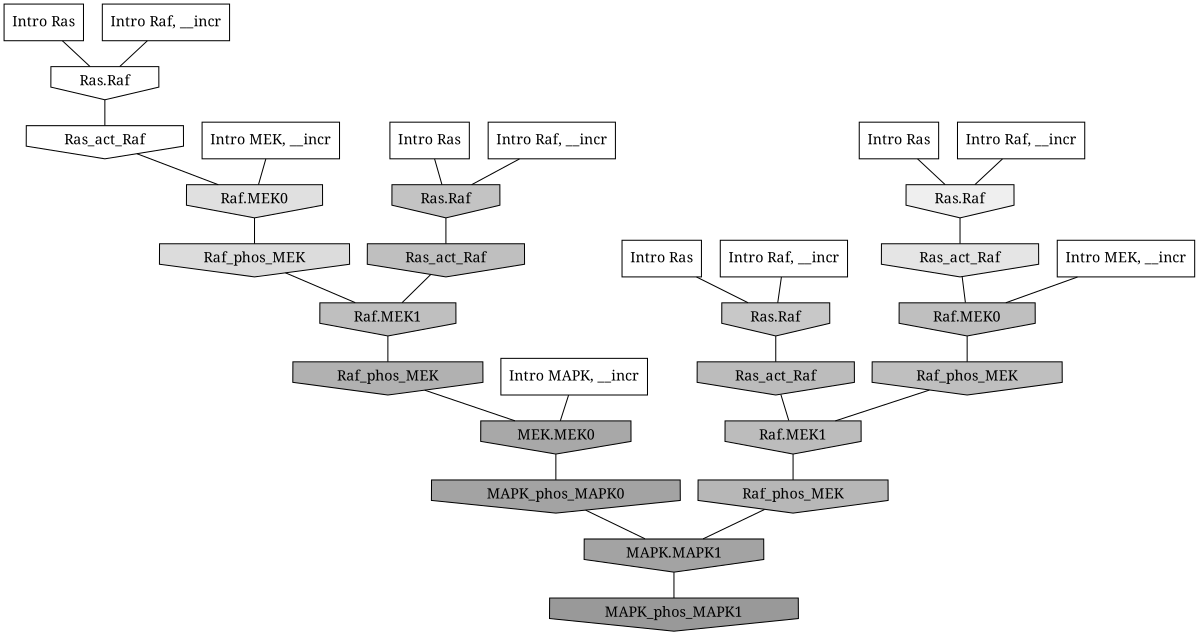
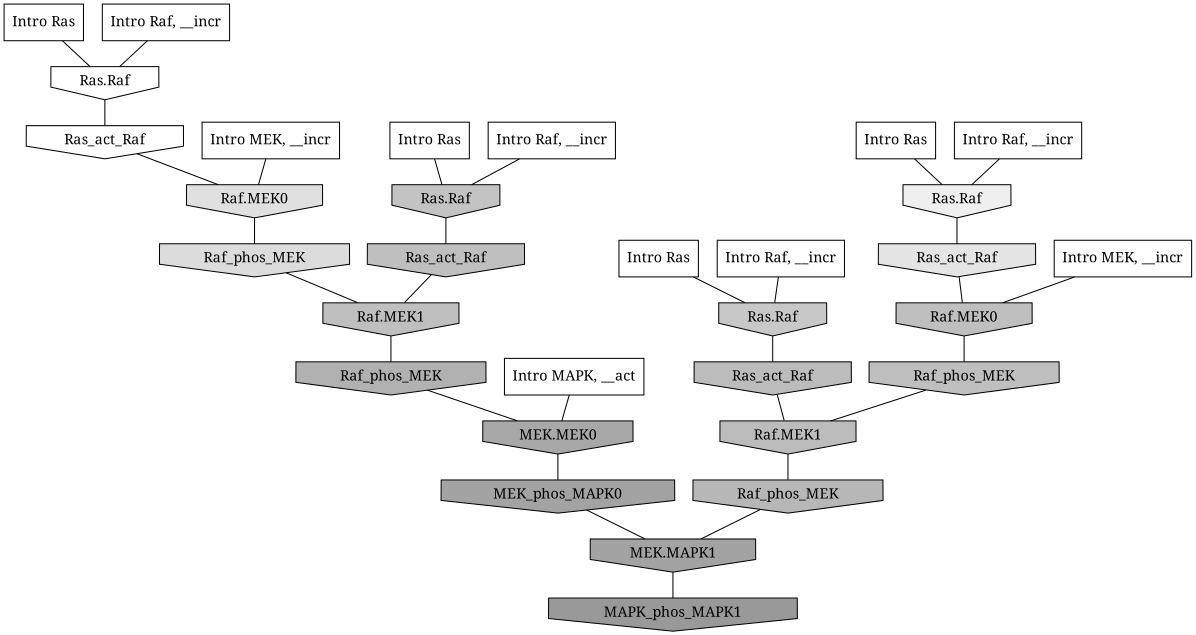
node "Intro MAPK, __incr": label "Intro MAPK, __incr" -> "Intro MAPK, __act"
node "MAPK_phos_MAPK0": label "MAPK_phos_MAPK0" -> "MEK_phos_MAPK0"
node "MAPK.MAPK1": label "MAPK.MAPK1" -> "MEK.MAPK1"
